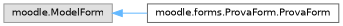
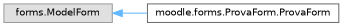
node "moodle.ModelForm": label "moodle.ModelForm" -> "forms.ModelForm"
